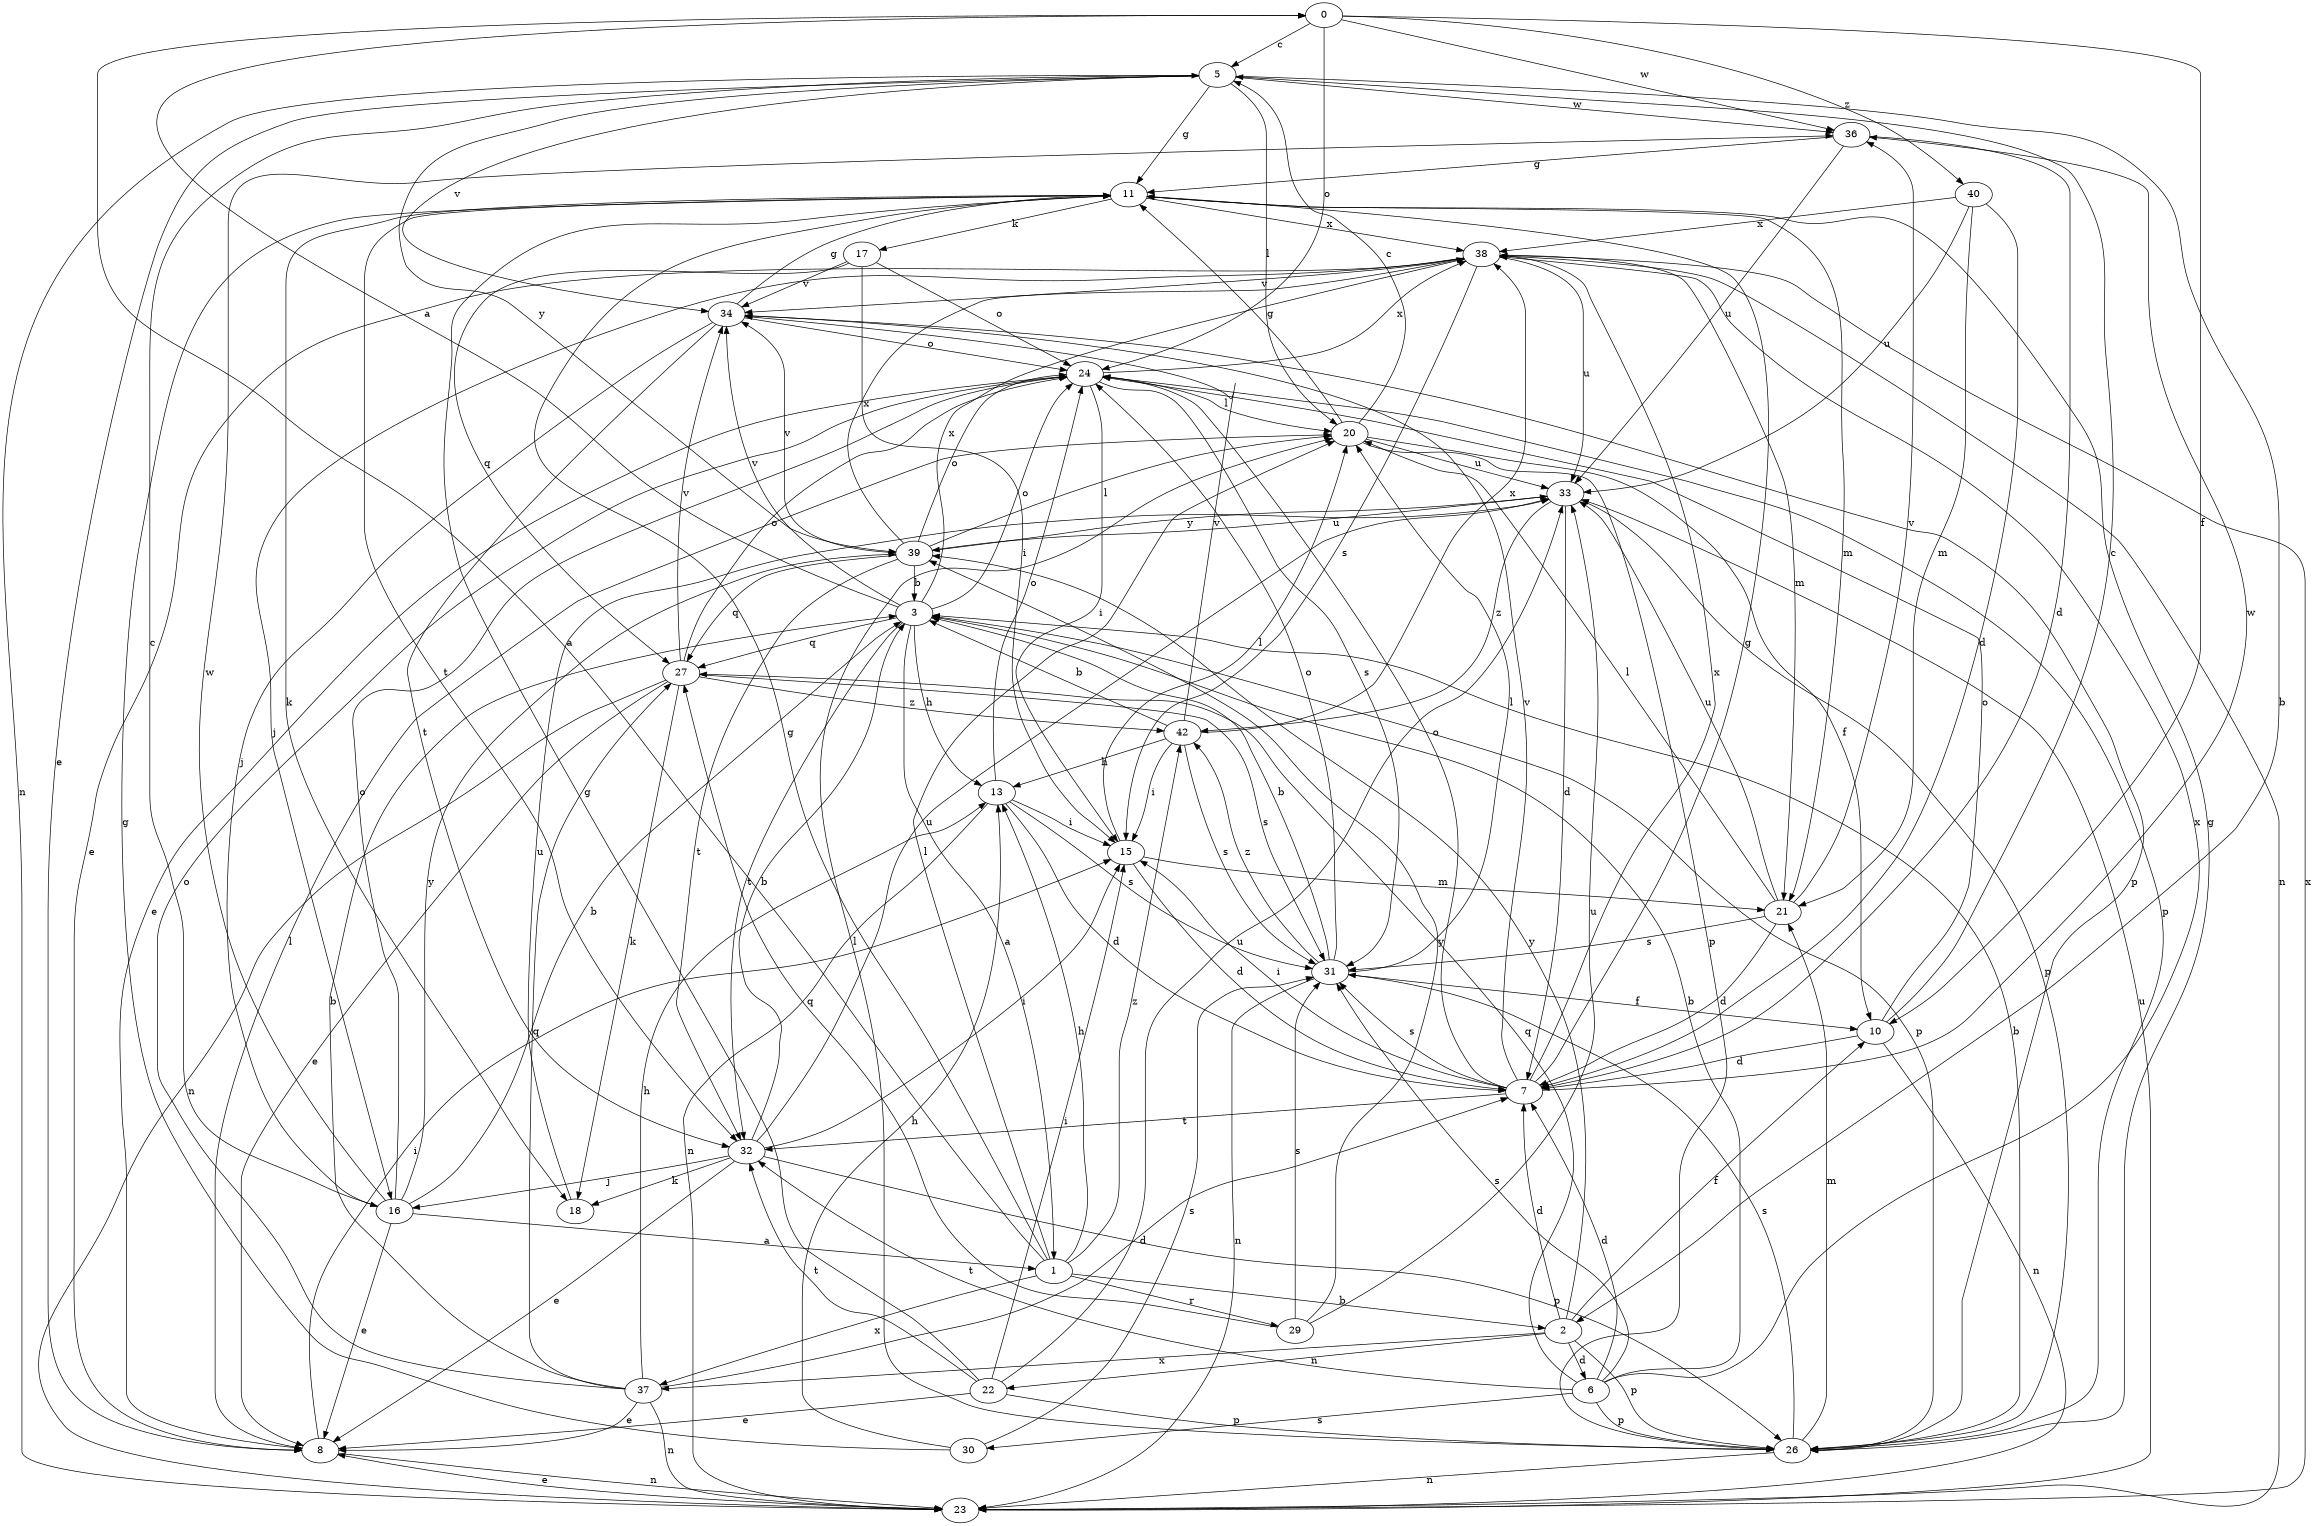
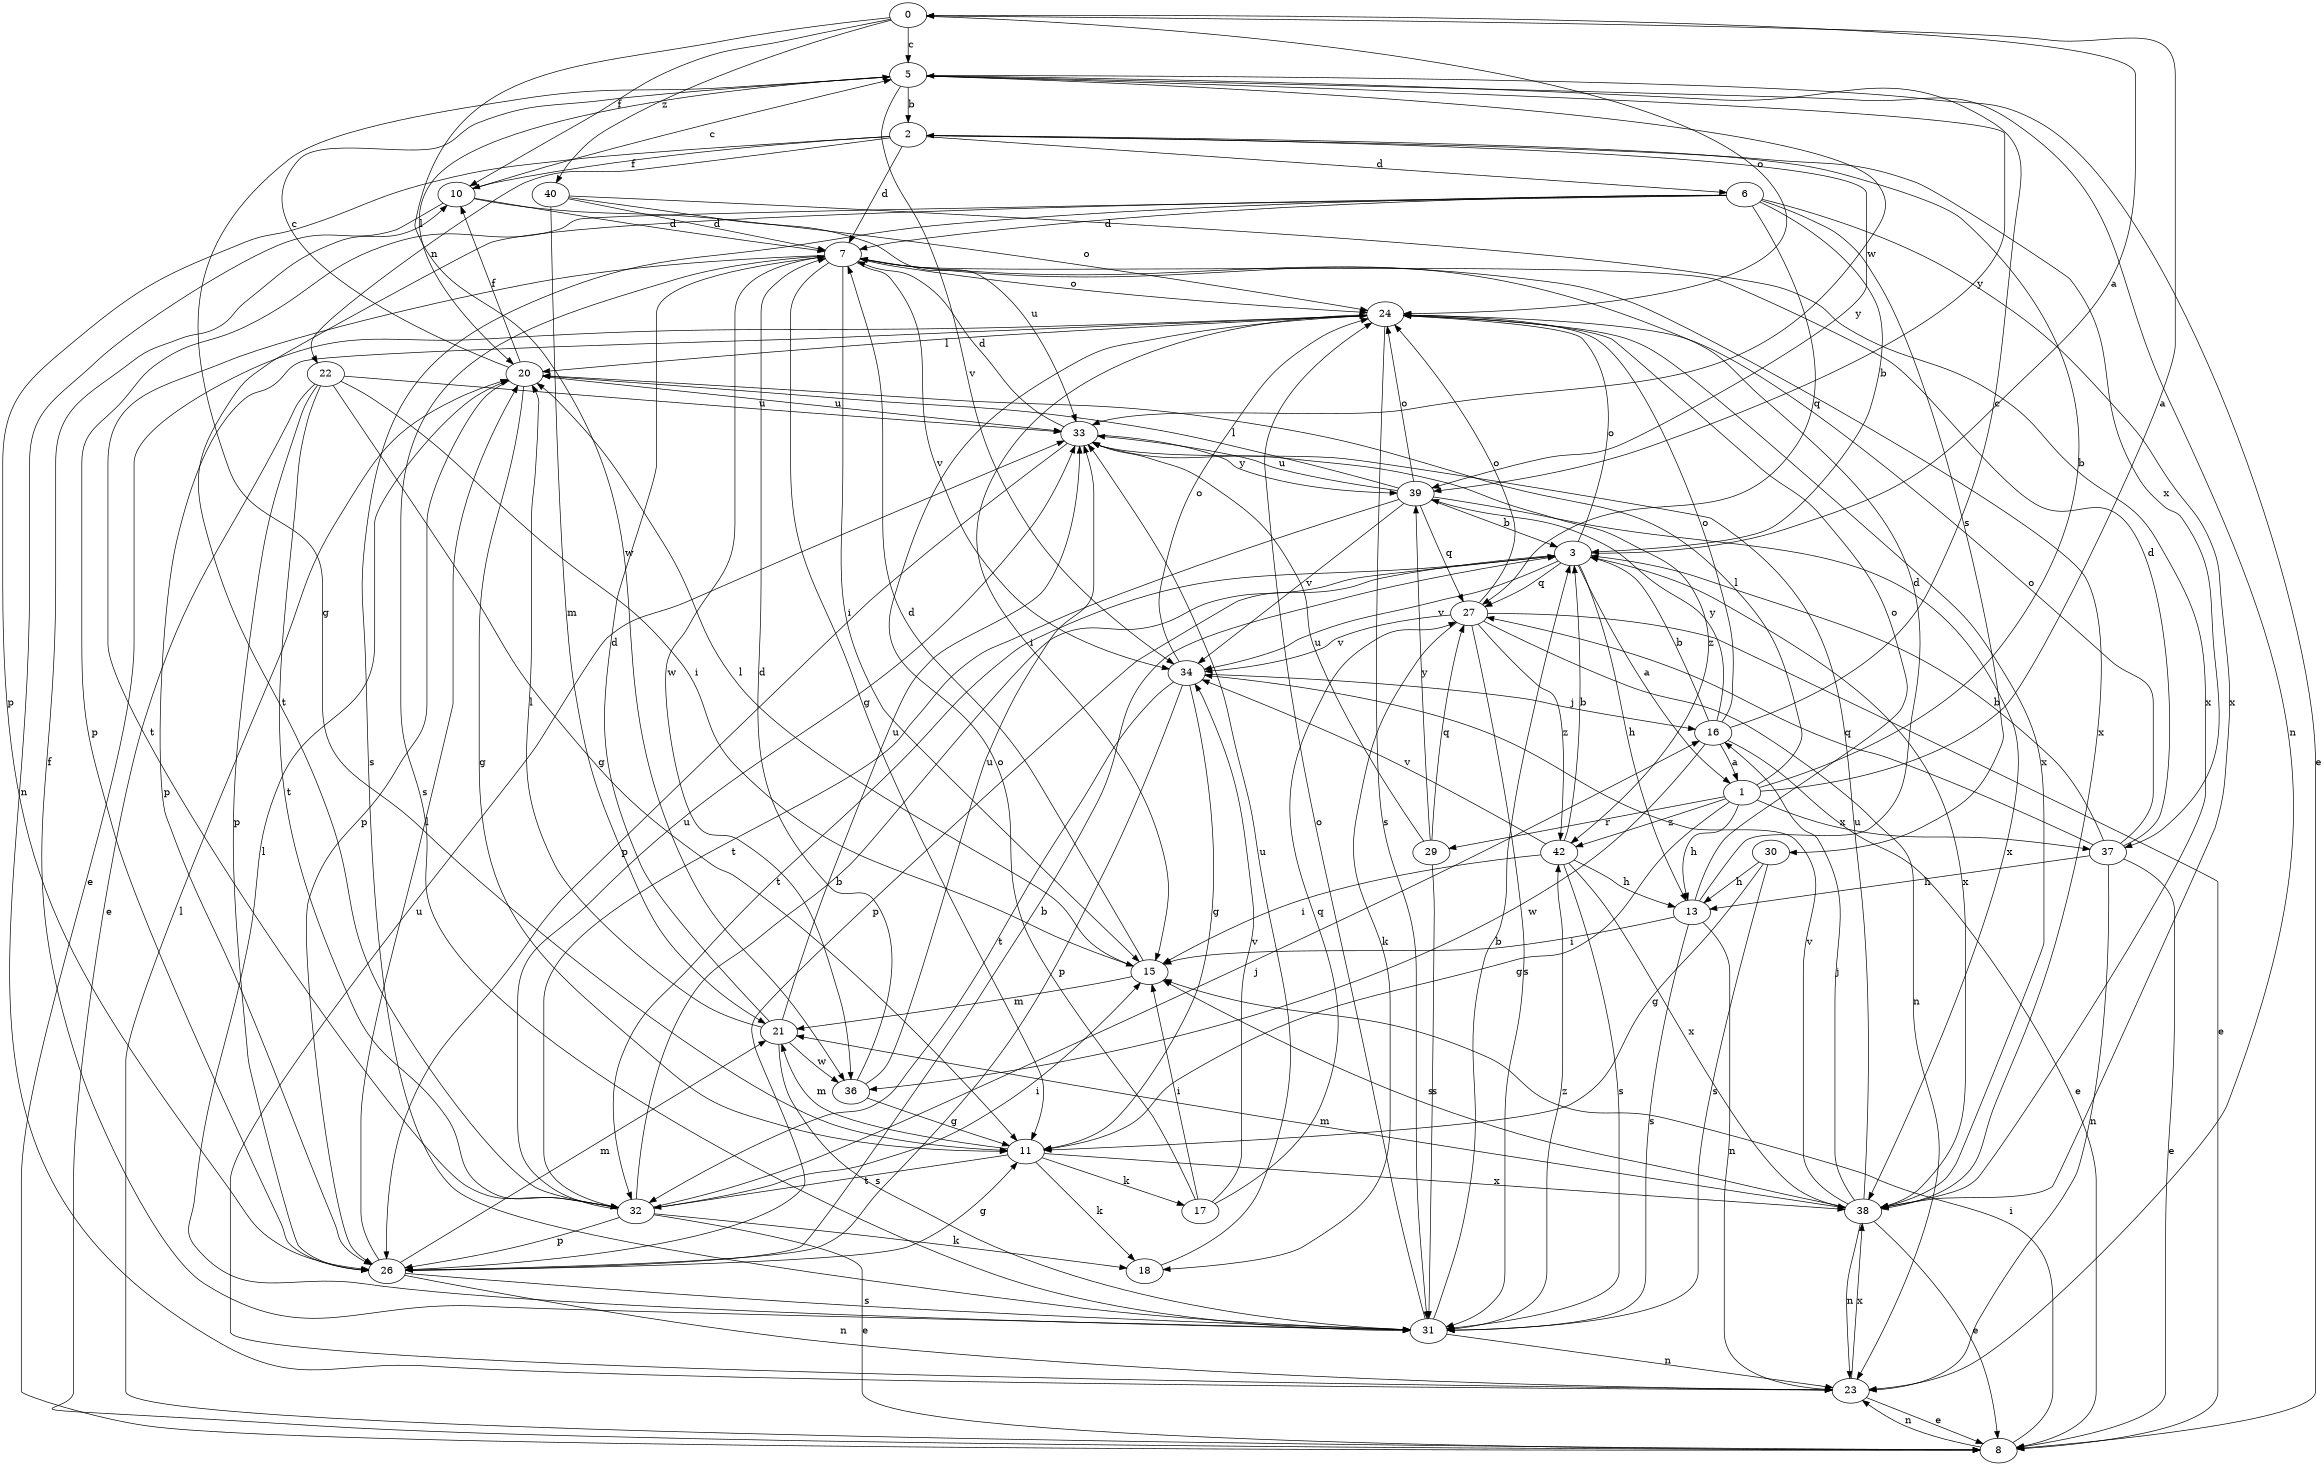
edge "5" -> "36": now "5" -> "33"
edge "21" -> "36": label "v" -> "w"
